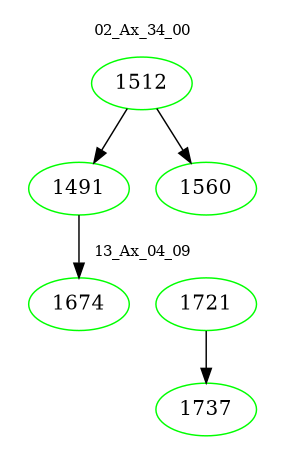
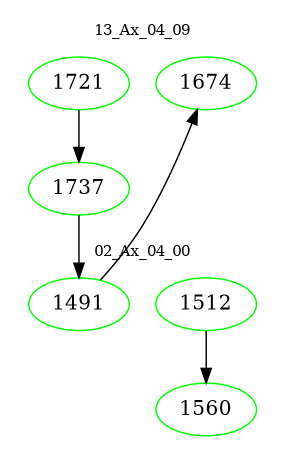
cluster "02_Ax_34_00": label "02_Ax_34_00" -> "02_Ax_04_00"
edge "1512" -> "1491": now "1737" -> "1491"
